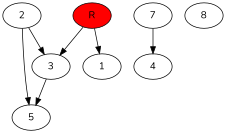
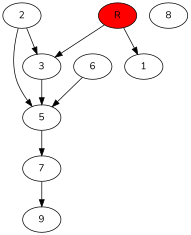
node "6": added
node "4": label "4" -> "9"
edge "5" -> "7": added
